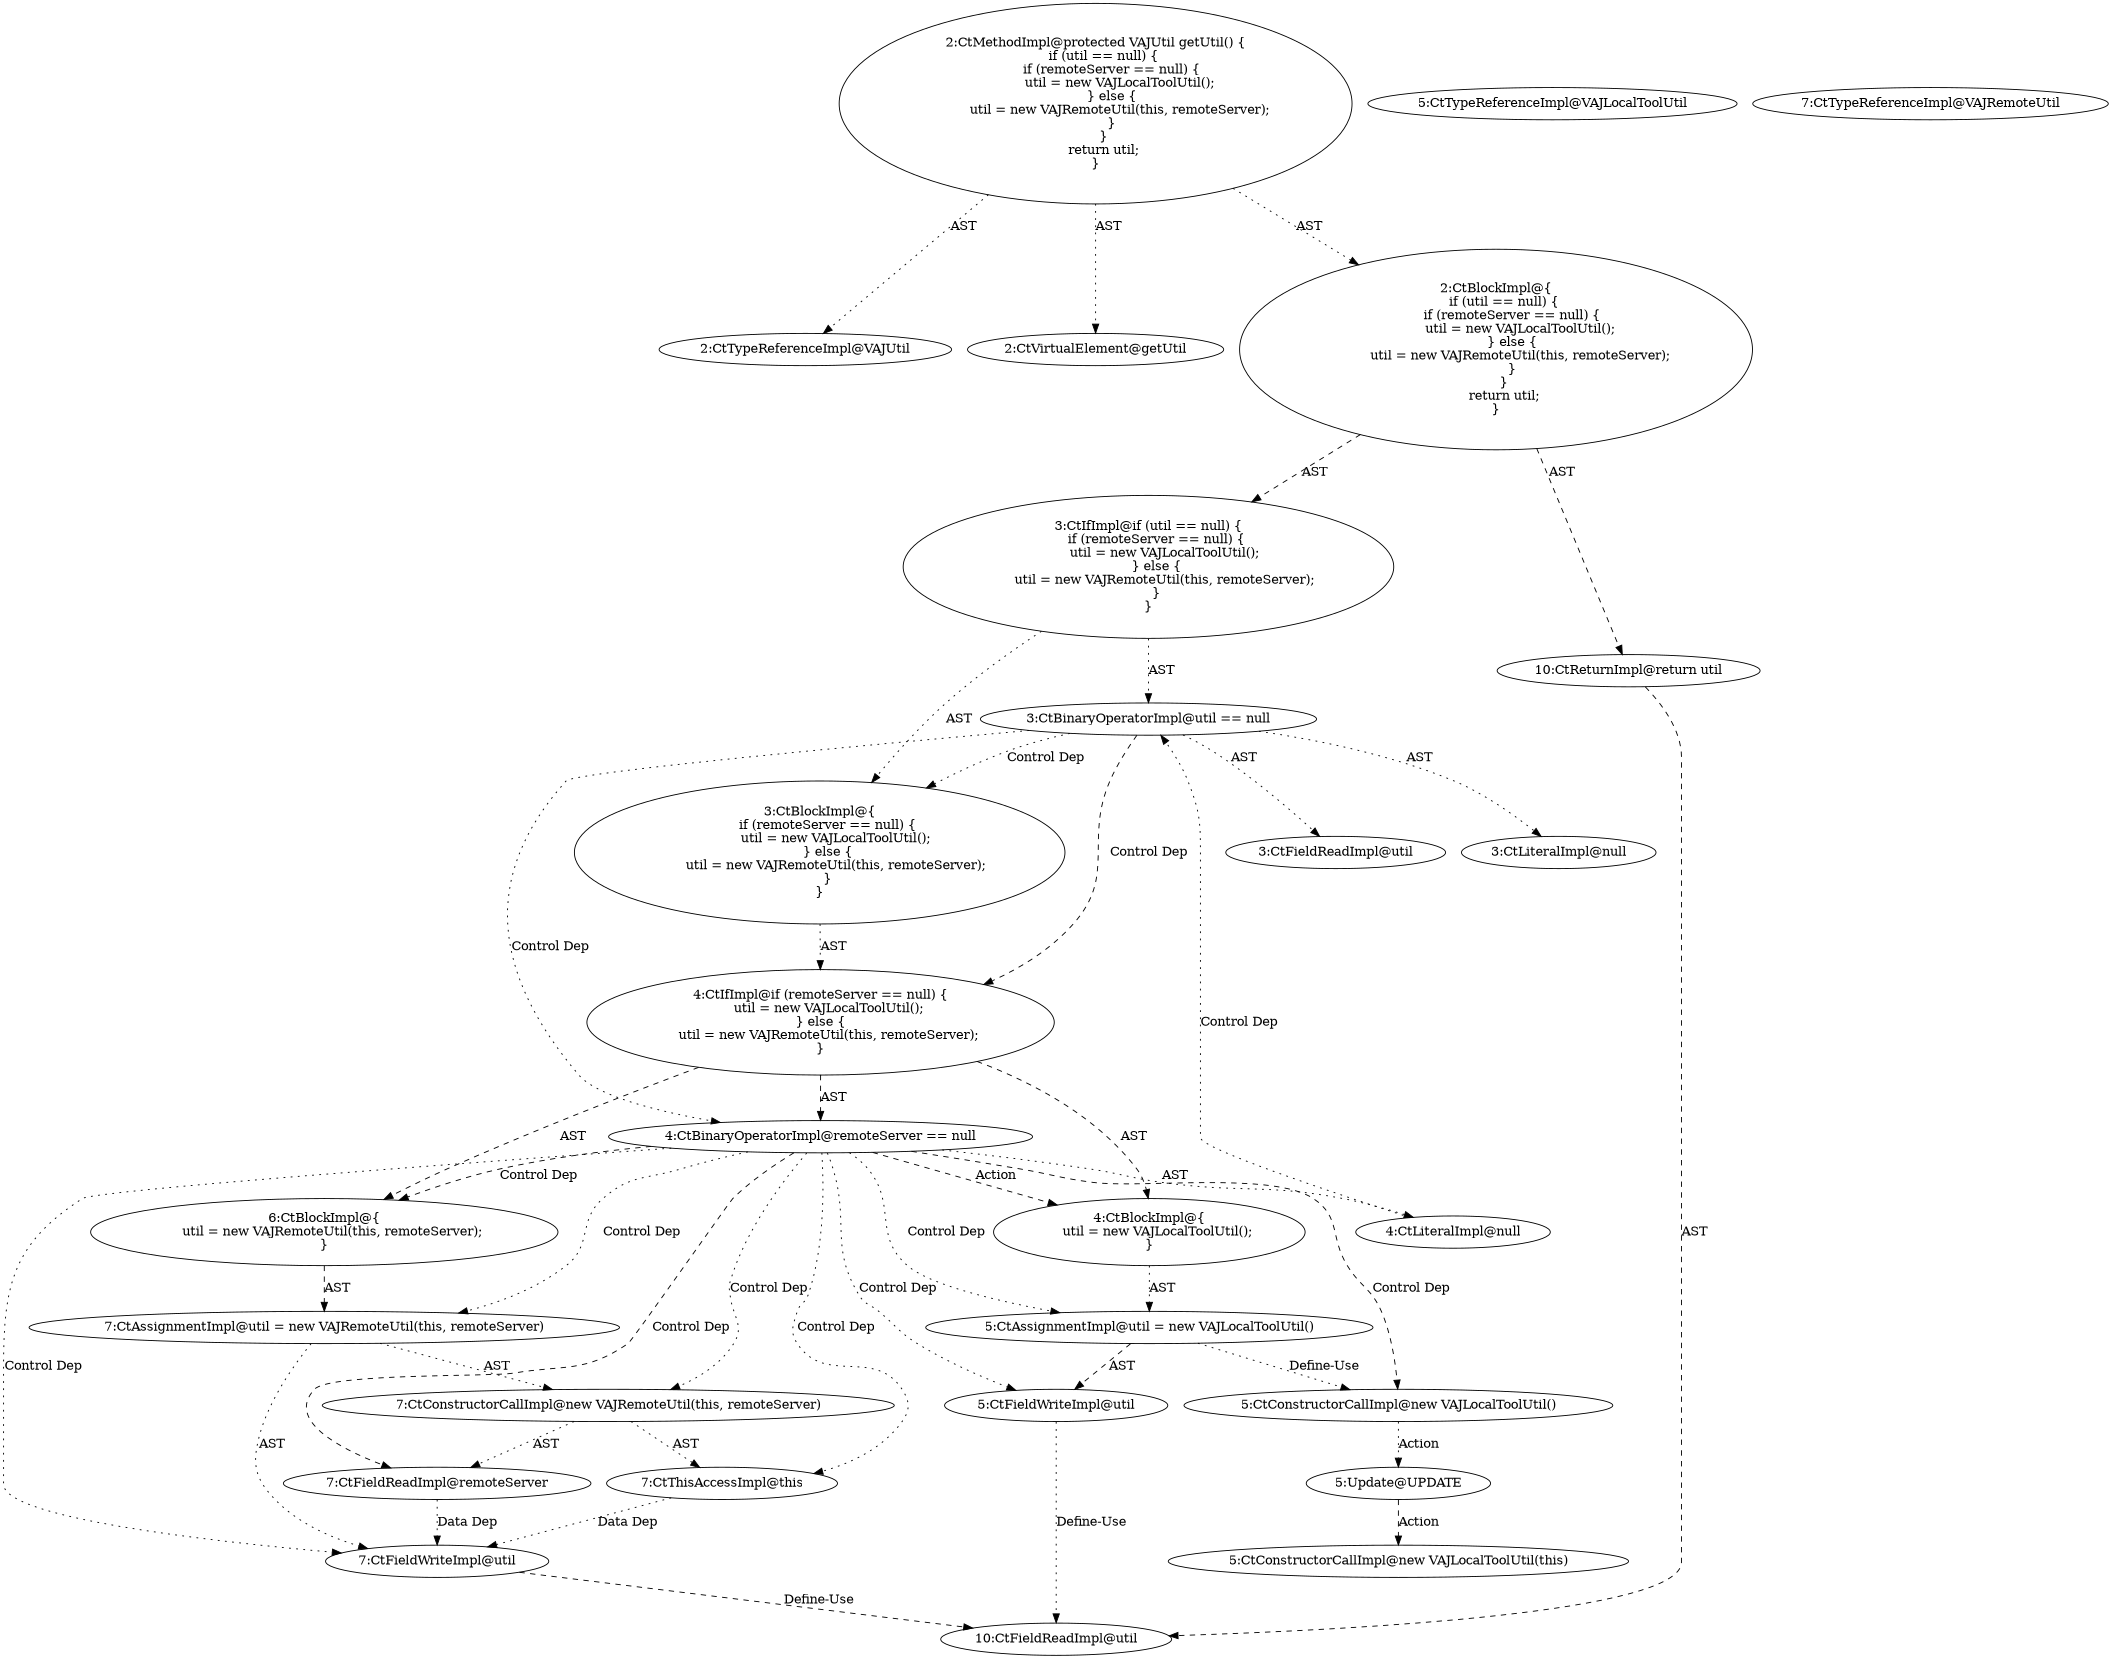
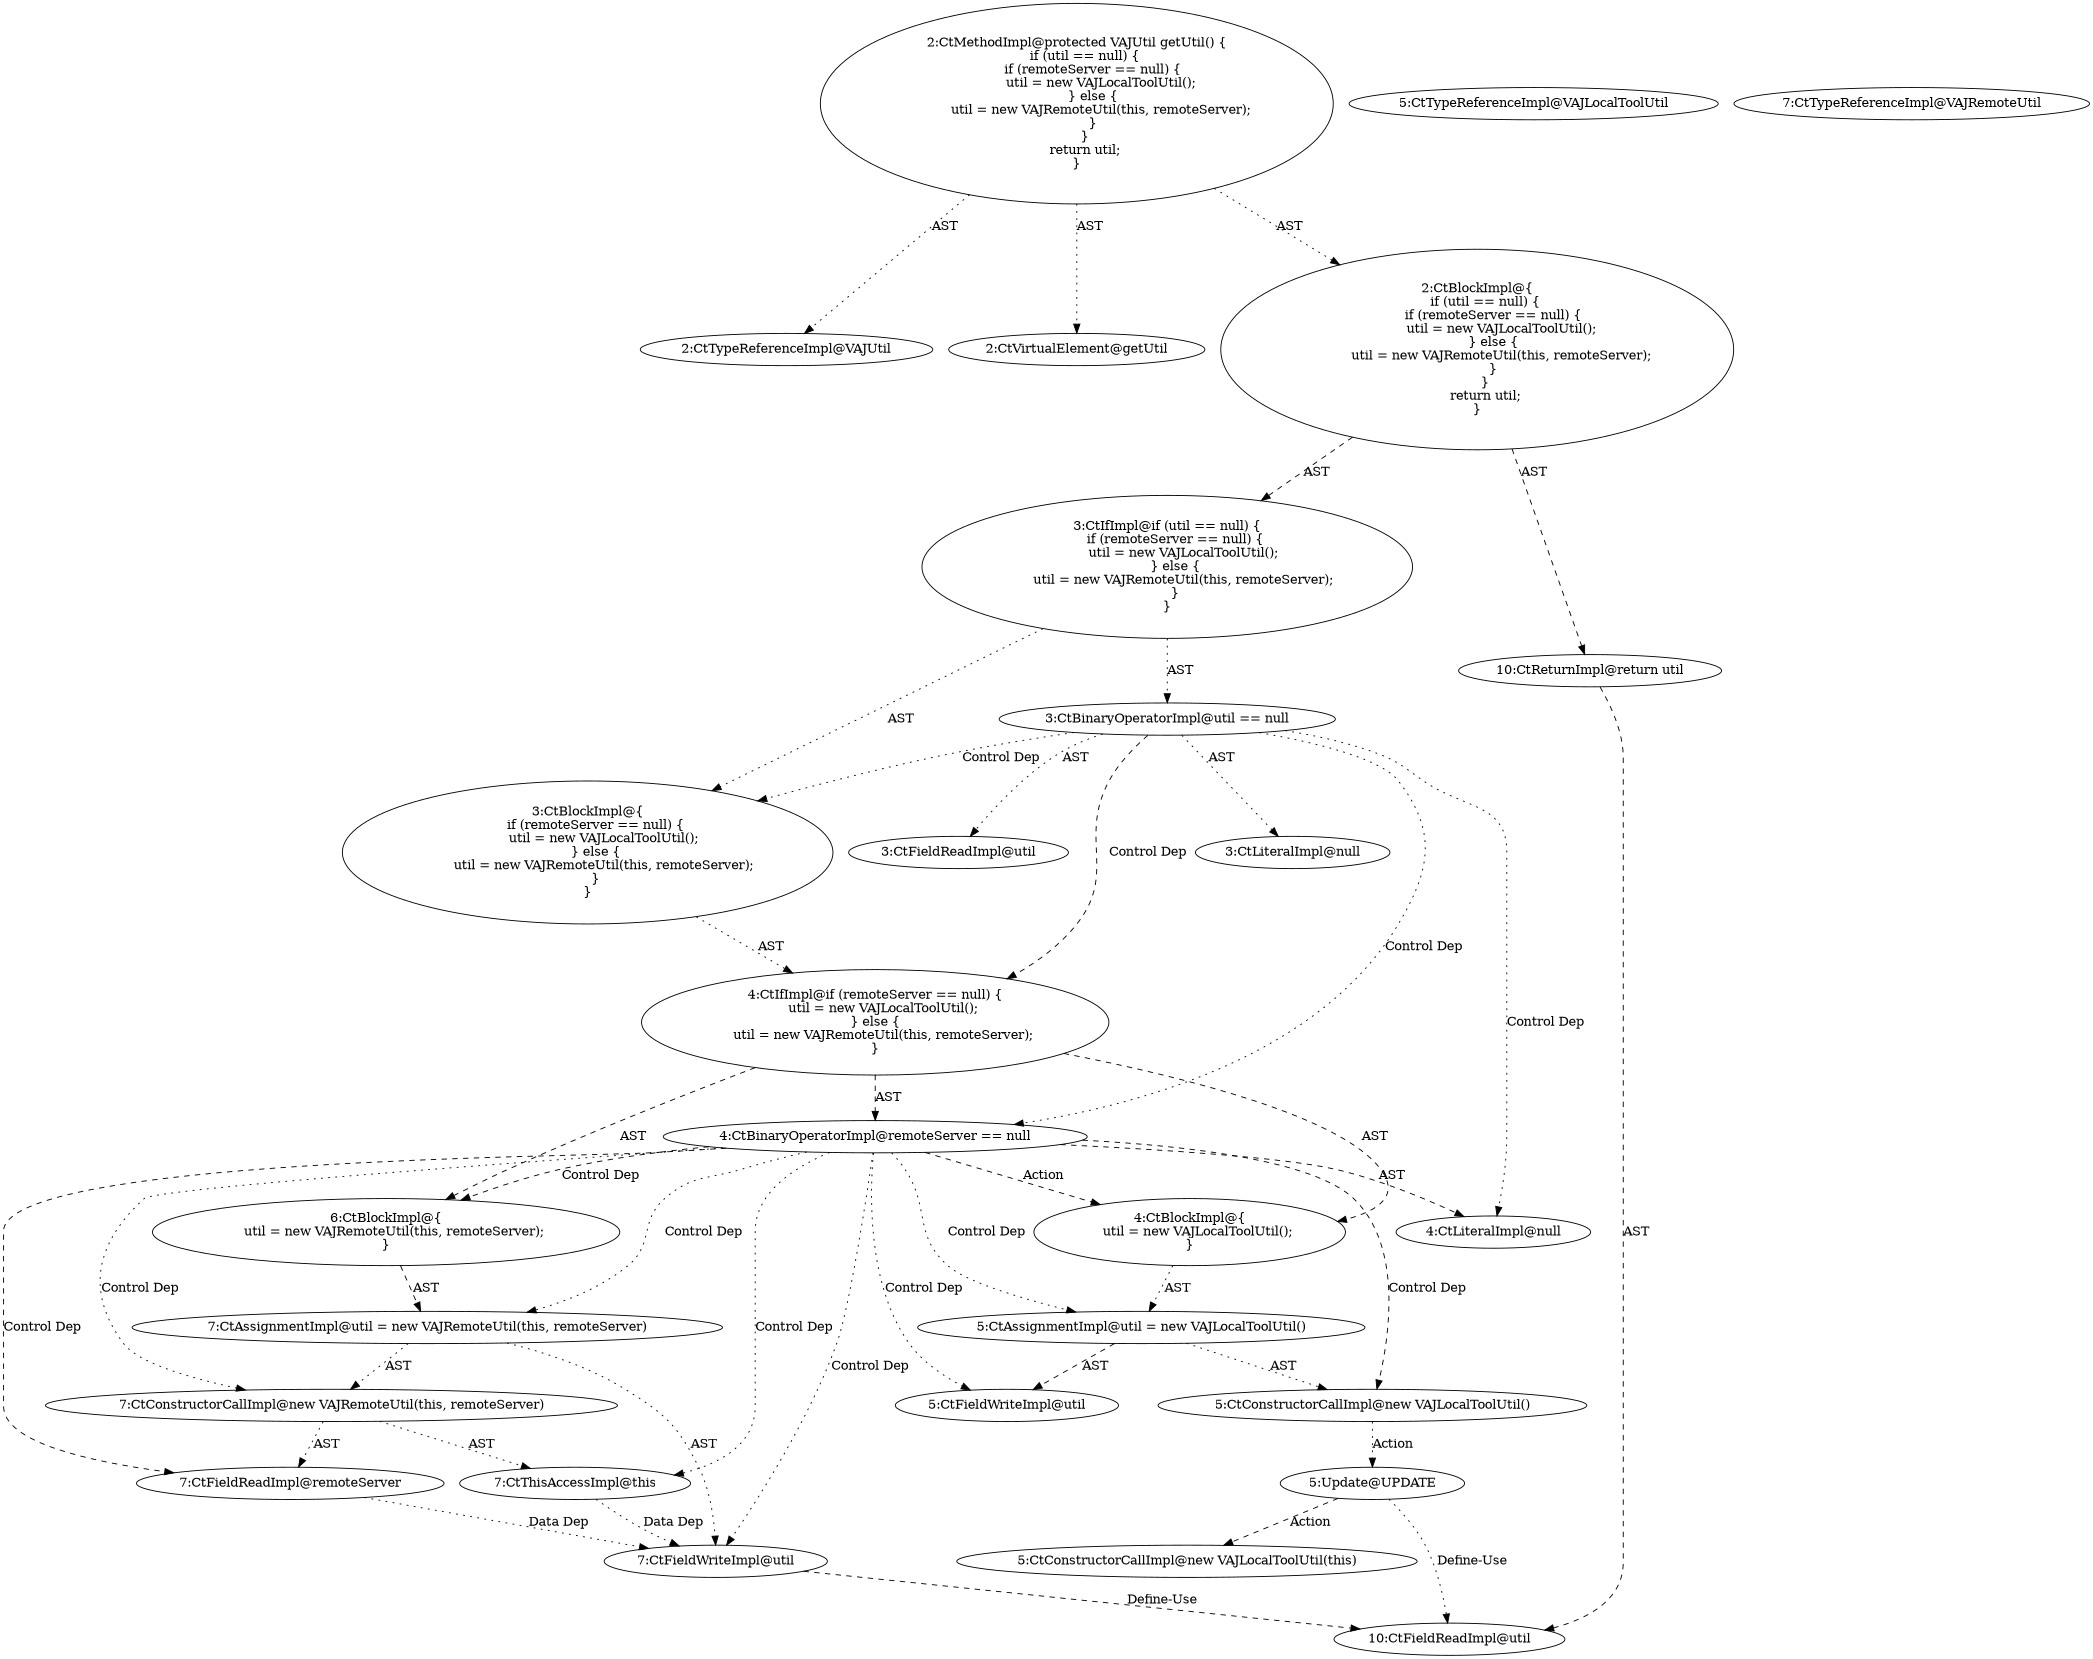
edge "4:CtLiteralImpl@null" -> "3:CtBinaryOperatorImpl@util == null": reversed
edge "4:CtBinaryOperatorImpl@remoteServer == null" -> "4:CtLiteralImpl@null": style dotted -> dashed
edge "5:CtAssignmentImpl@util = new VAJLocalToolUtil()" -> "5:CtConstructorCallImpl@new VAJLocalToolUtil()": label "Define-Use" -> "AST"
edge "5:CtFieldWriteImpl@util" -> "10:CtFieldReadImpl@util": now "5:Update@UPDATE" -> "10:CtFieldReadImpl@util"
